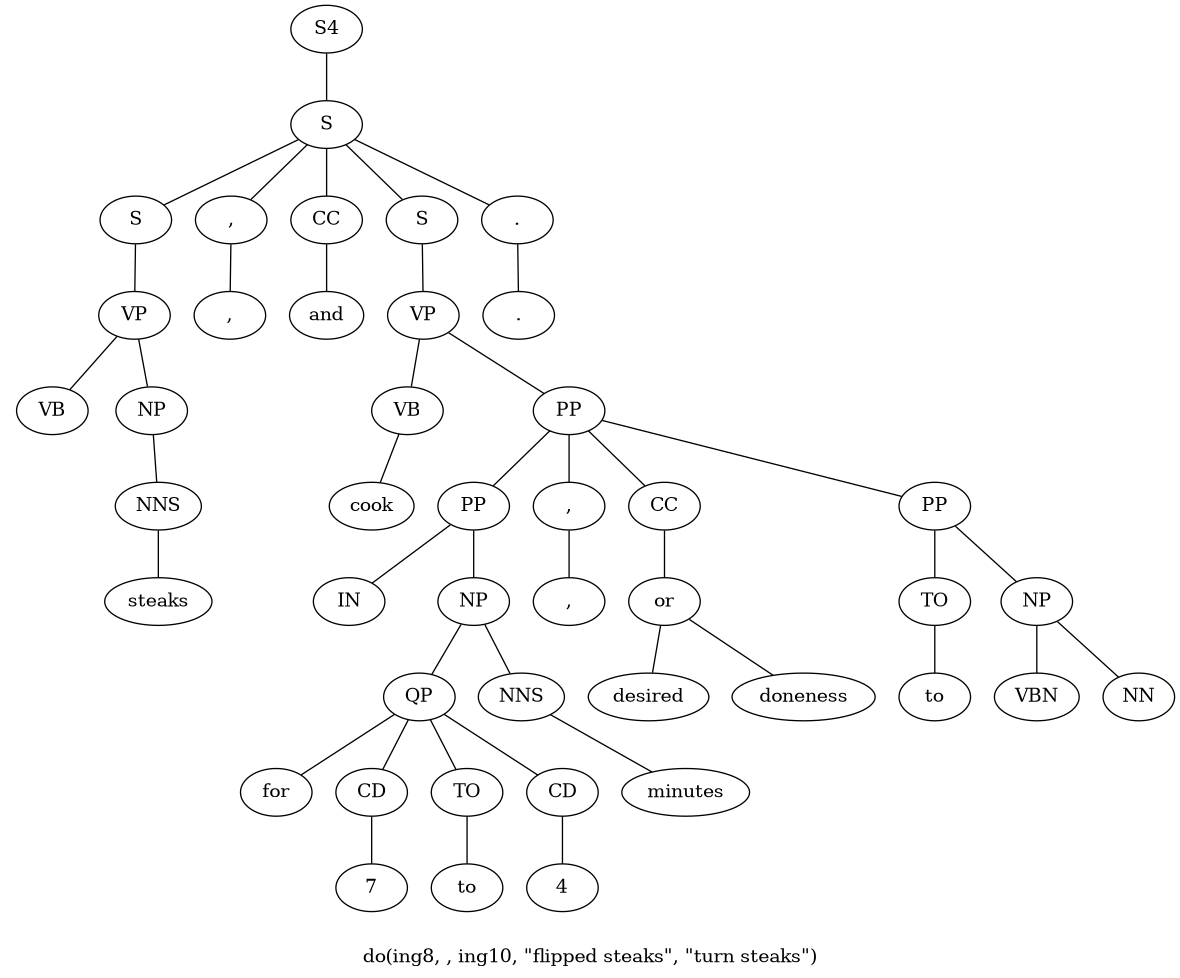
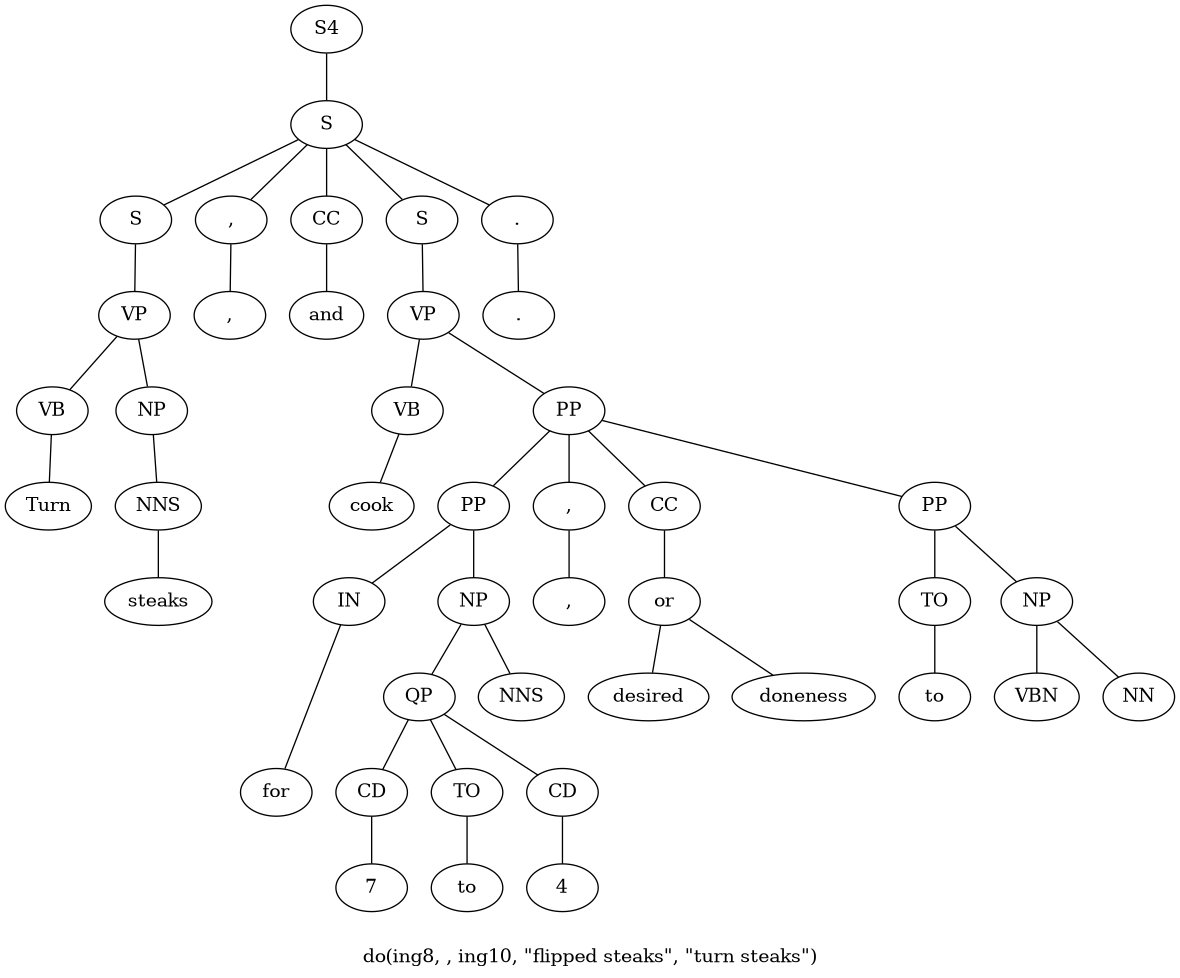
node "Turn": added
edge "QP" -- "for": now "IN" -- "for"
node "minutes": removed
